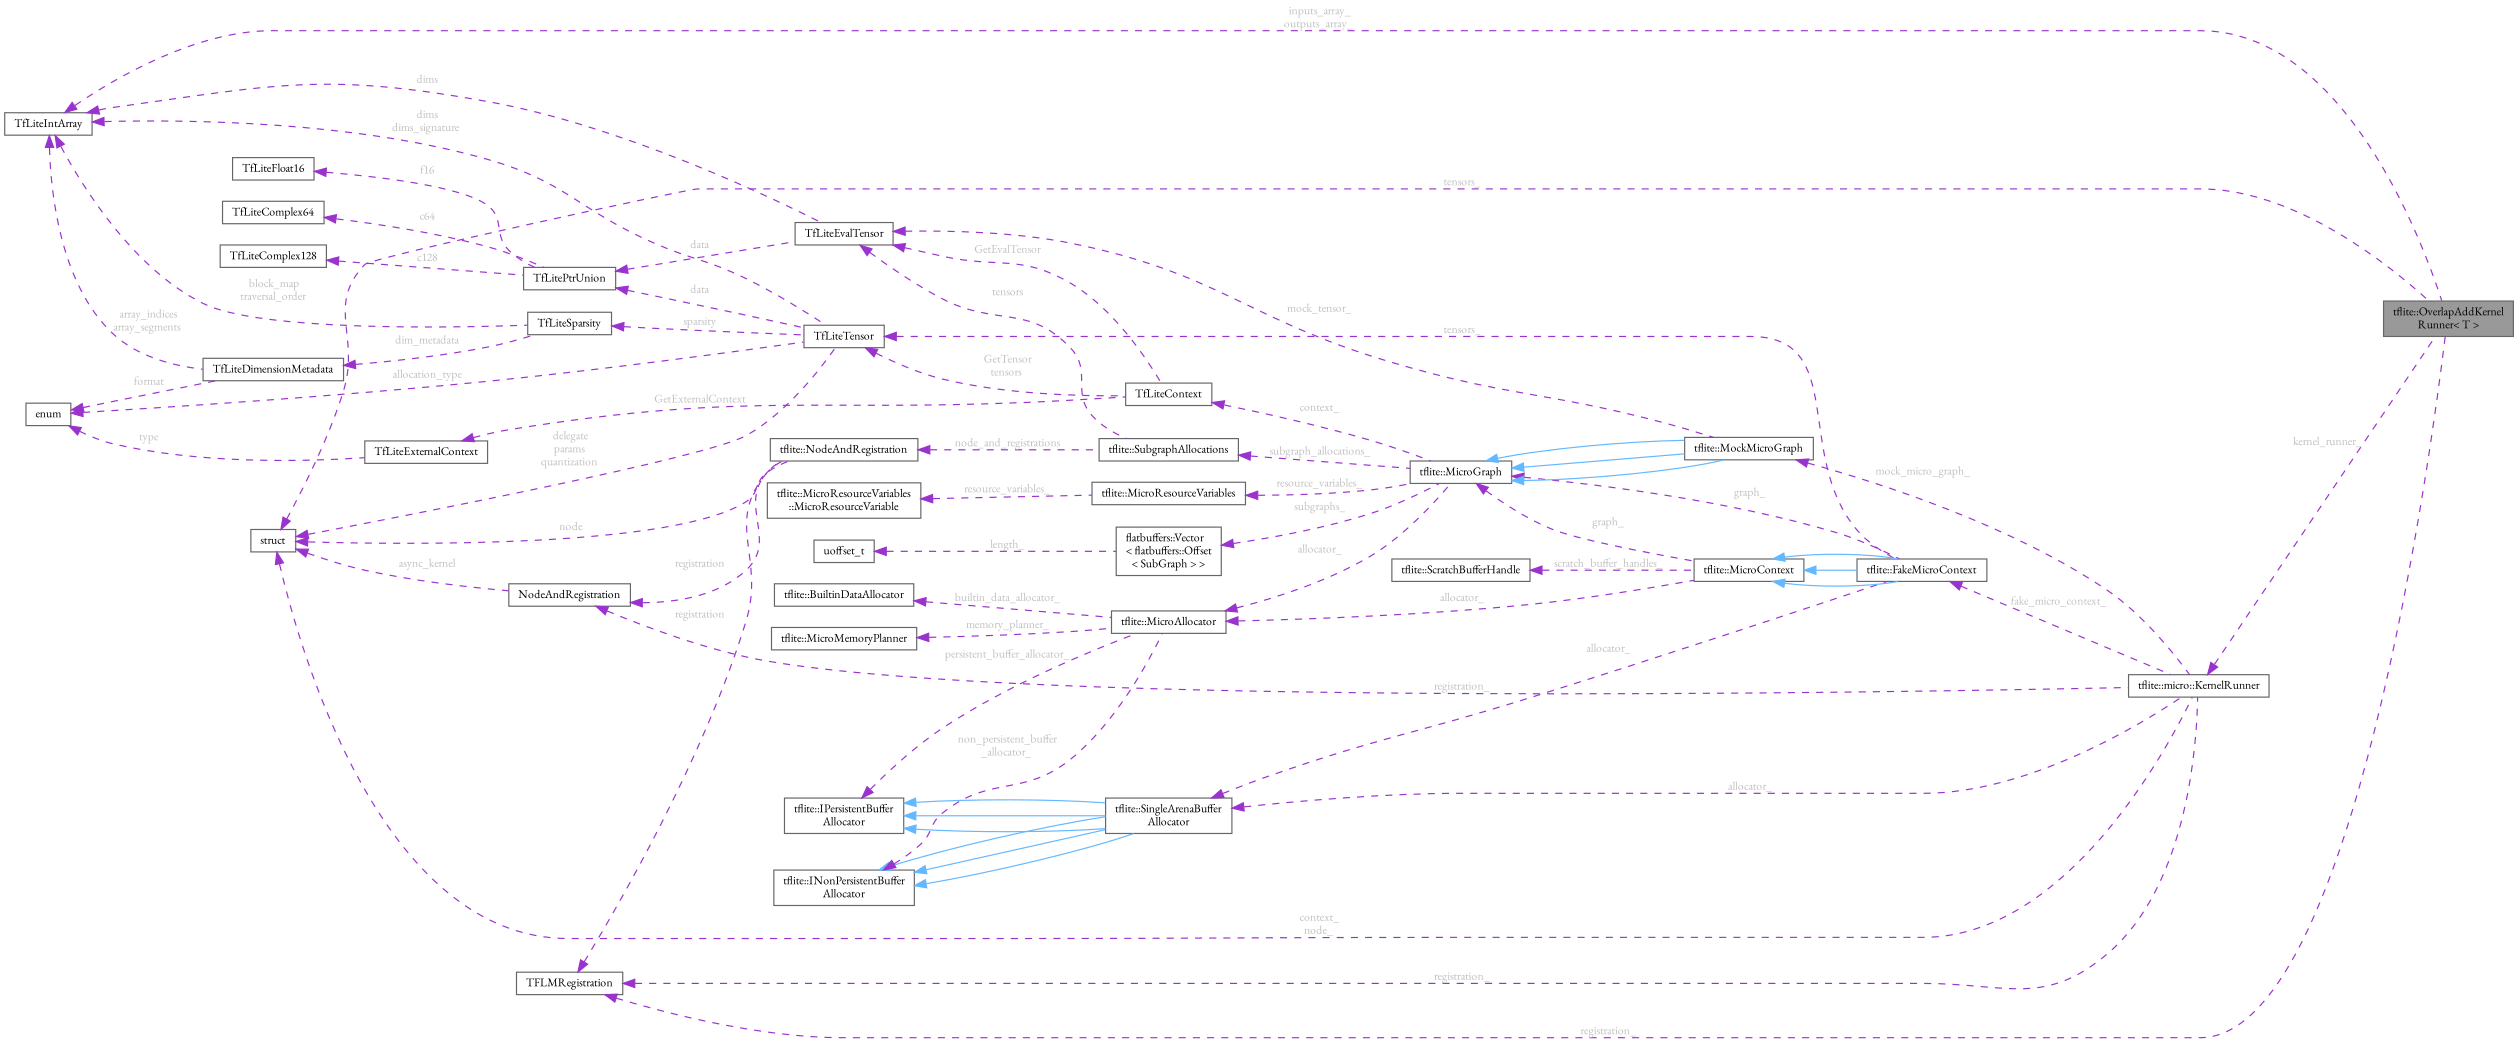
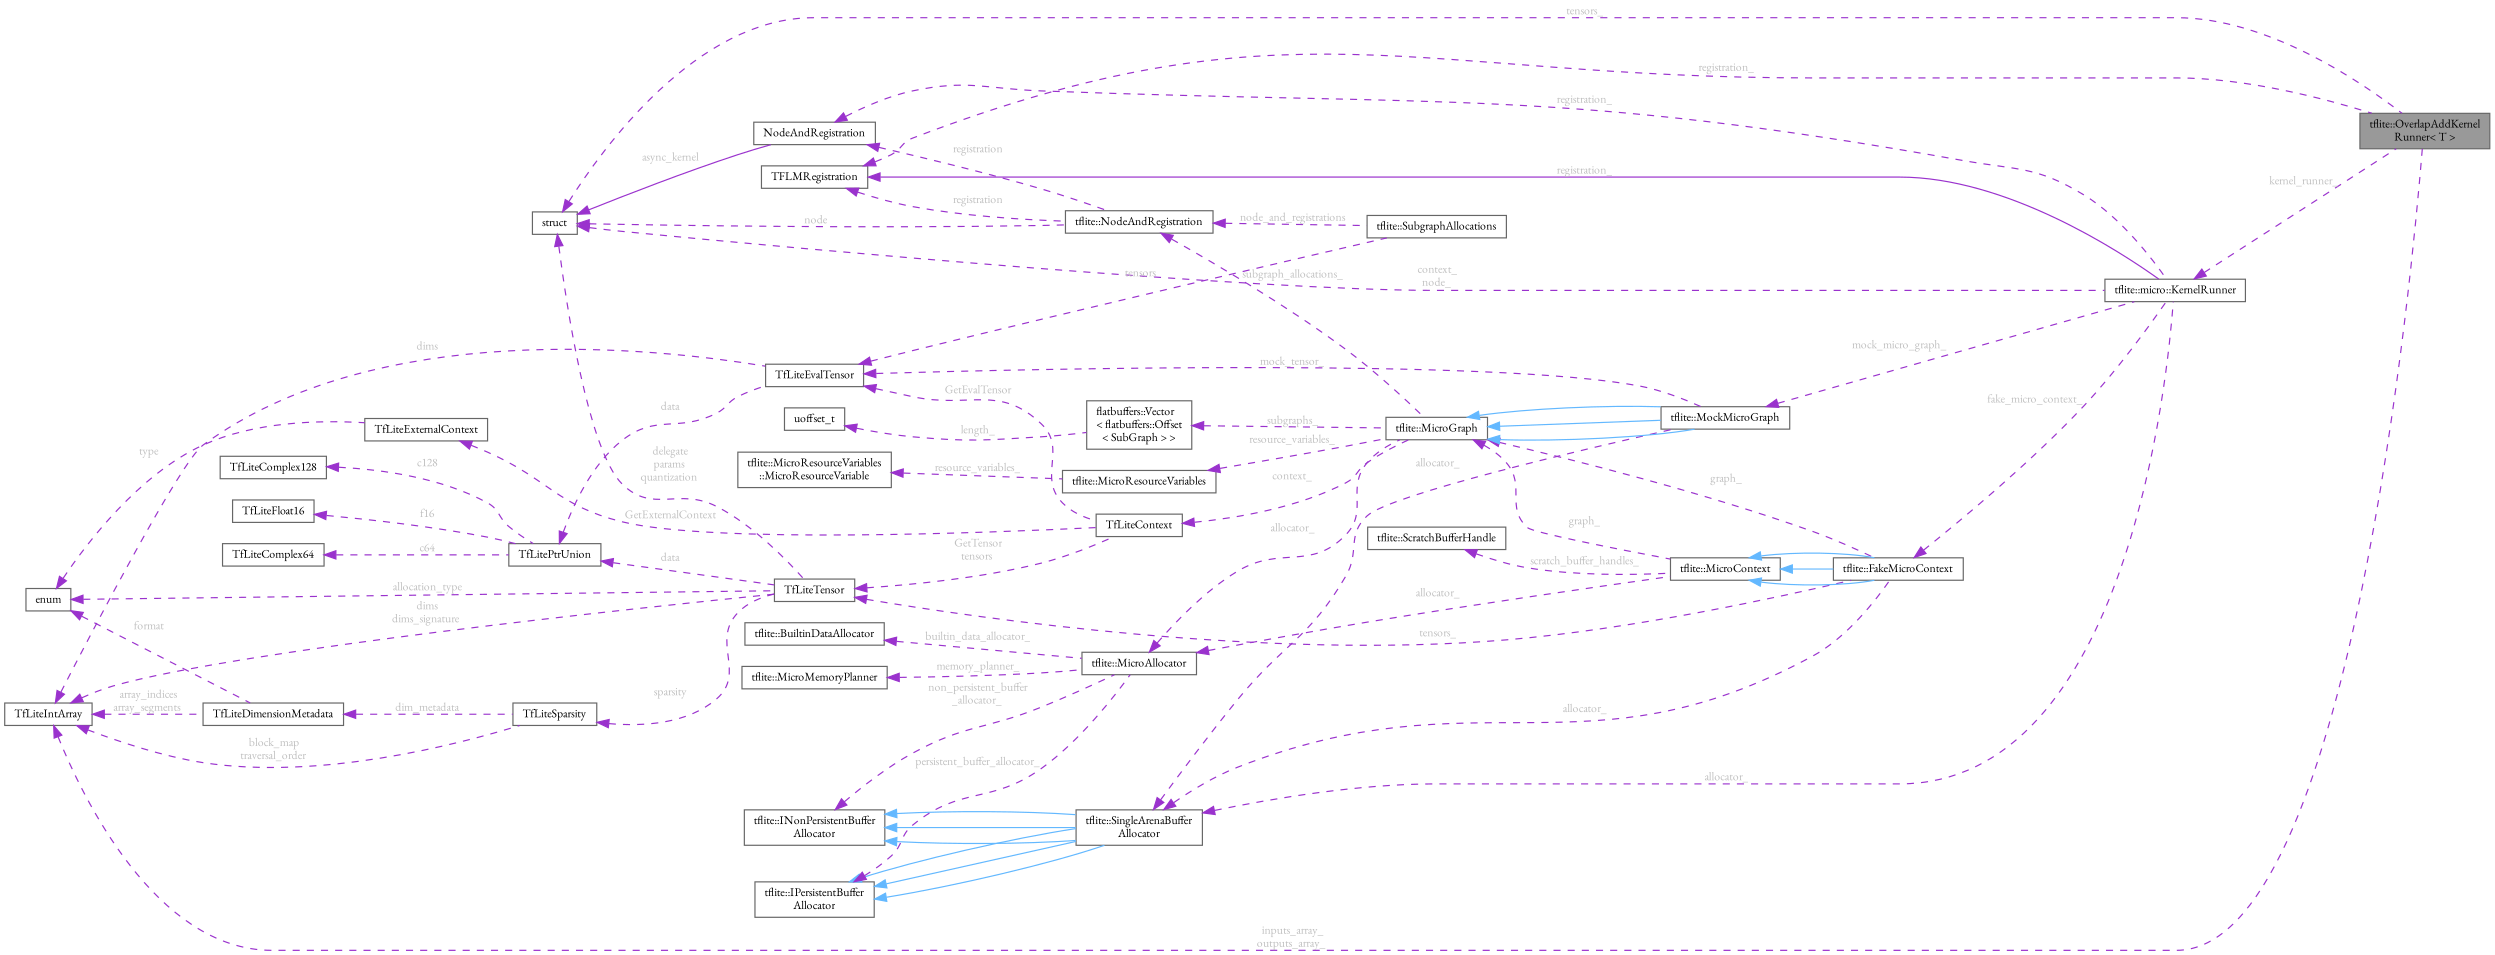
edge "tflite::MicroGraph" -> "tflite::SubgraphAllocations": now "tflite::MicroGraph" -> "tflite::NodeAndRegistration"
edge "tflite::MockMicroGraph" -> "tflite::SingleArenaBuffer Allocator": added, label "allocator_"
edge "NodeAndRegistration" -> "struct": style dashed -> solid
edge "tflite::micro::KernelRunner" -> "TFLMRegistration": style dashed -> solid
